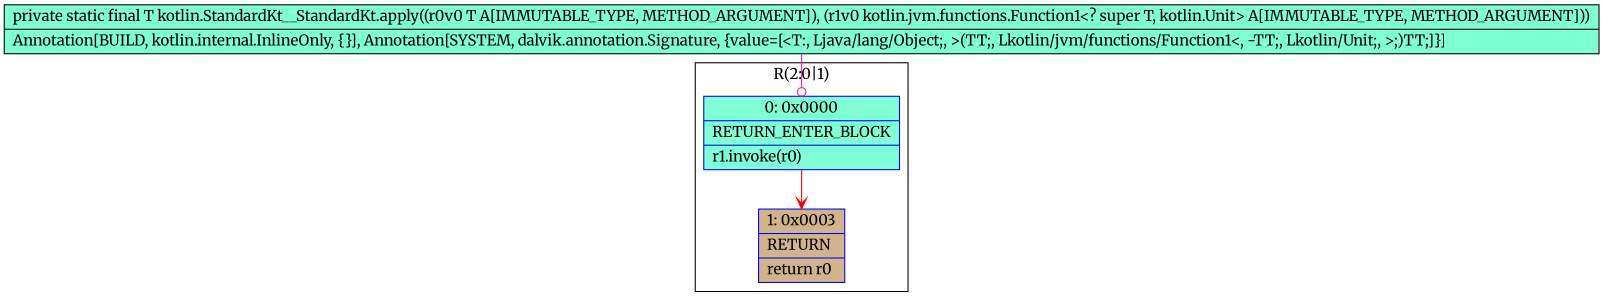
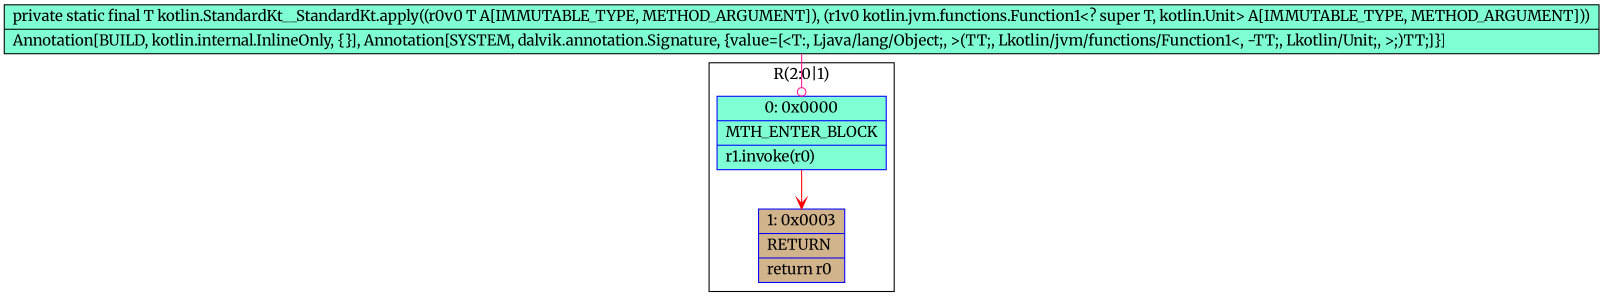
node "0: 0x0000": text "RETURN_ENTER_BLOCK" -> "MTH_ENTER_BLOCK"
